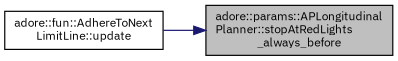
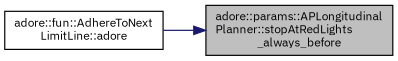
node "adore::fun::AdhereToNext LimitLine::update": label "adore::fun::AdhereToNext LimitLine::update" -> "adore::fun::AdhereToNext LimitLine::adore"
